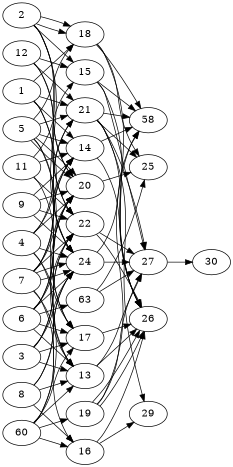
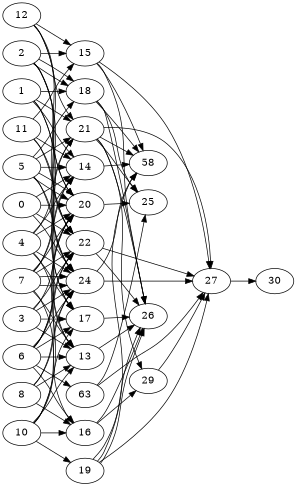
edge "14" -> "26": removed
node "9": label "9" -> "0"
edge "13" -> "27": now "29" -> "27"
edge "6" -> "16": added
node "60": label "60" -> "10"
